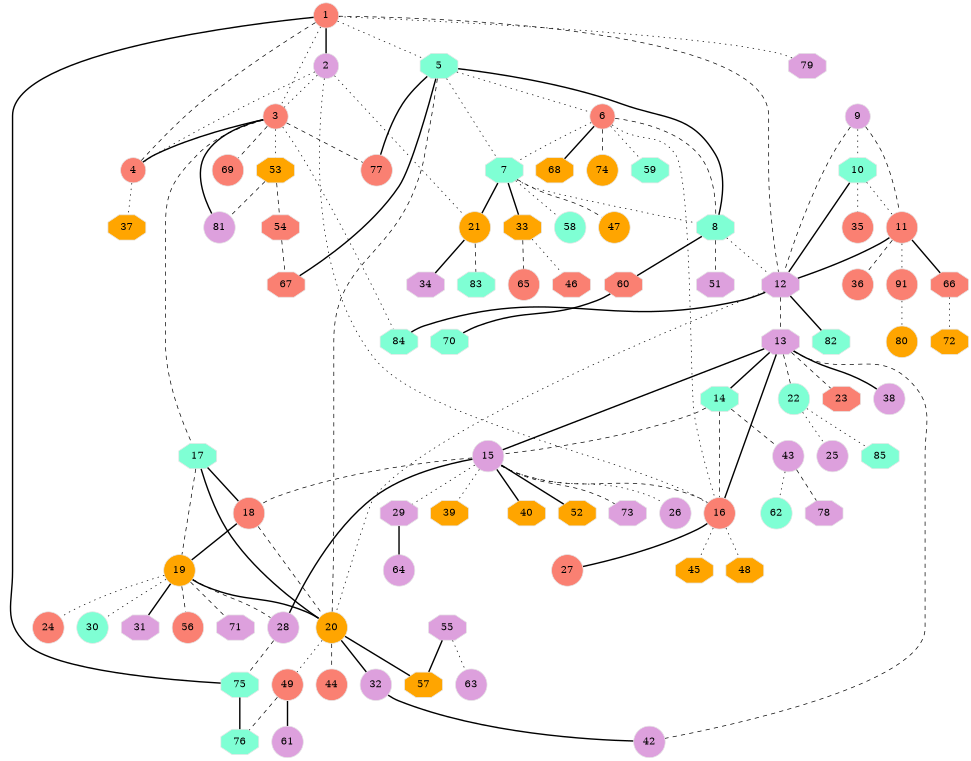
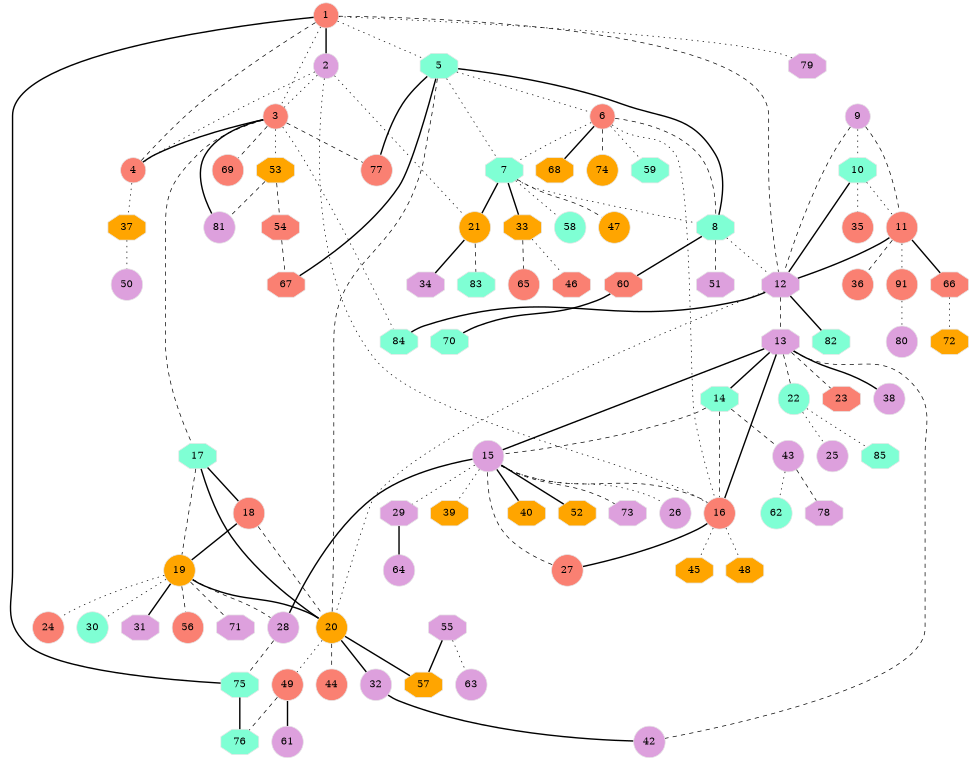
node "50": added
node "80": fillcolor orange -> plum
edge "15" -- "18": now "15" -- "27"
